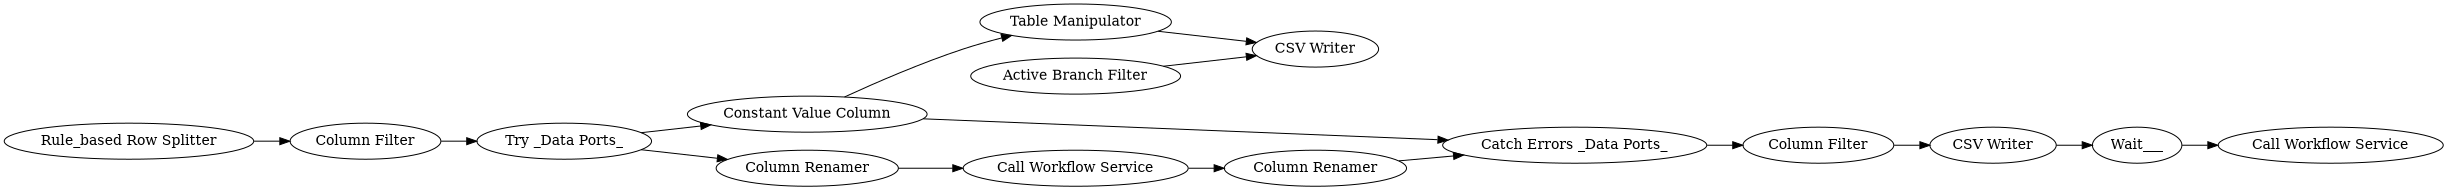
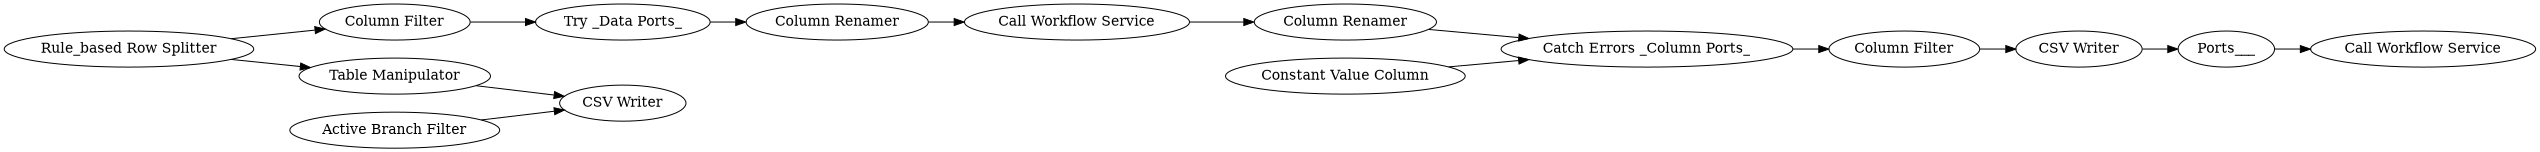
edge "Constant Value Column" -> "Table Manipulator": now "Rule_based Row Splitter" -> "Table Manipulator"
edge "Try _Data Ports_" -> "Constant Value Column": removed
node "Catch Errors _Data Ports_": label "Catch Errors _Data Ports_" -> "Catch Errors _Column Ports_"
node "Wait___": label "Wait___" -> "Ports___"
